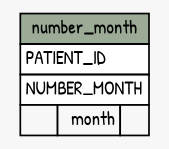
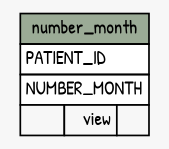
node "number_month": text "month" -> "view"
